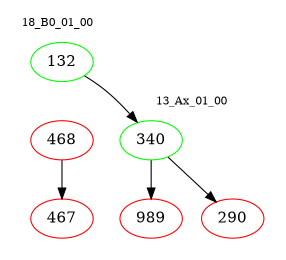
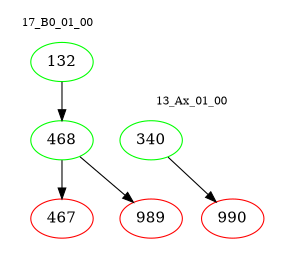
cluster "18_B0_01_00": label "18_B0_01_00" -> "17_B0_01_00"
edge "132" -> "340": now "132" -> "468"
node "468": color red -> green
edge "340" -> "989": now "468" -> "989"
node "290": label "290" -> "990"
